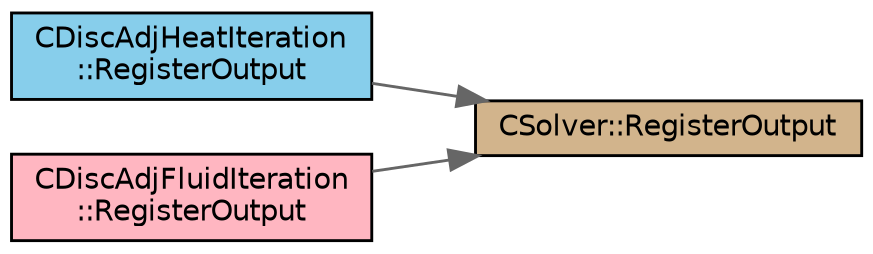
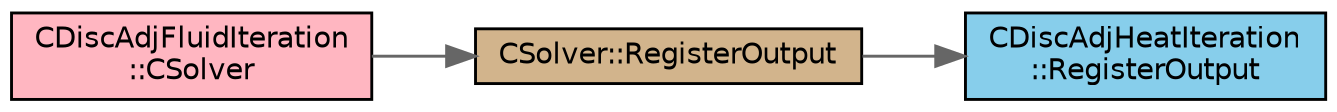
edge "CDiscAdjHeatIteration ::RegisterOutput" -> "CSolver::RegisterOutput": reversed
node "CDiscAdjFluidIteration ::RegisterOutput": label "CDiscAdjFluidIteration ::RegisterOutput" -> "CDiscAdjFluidIteration ::CSolver"
